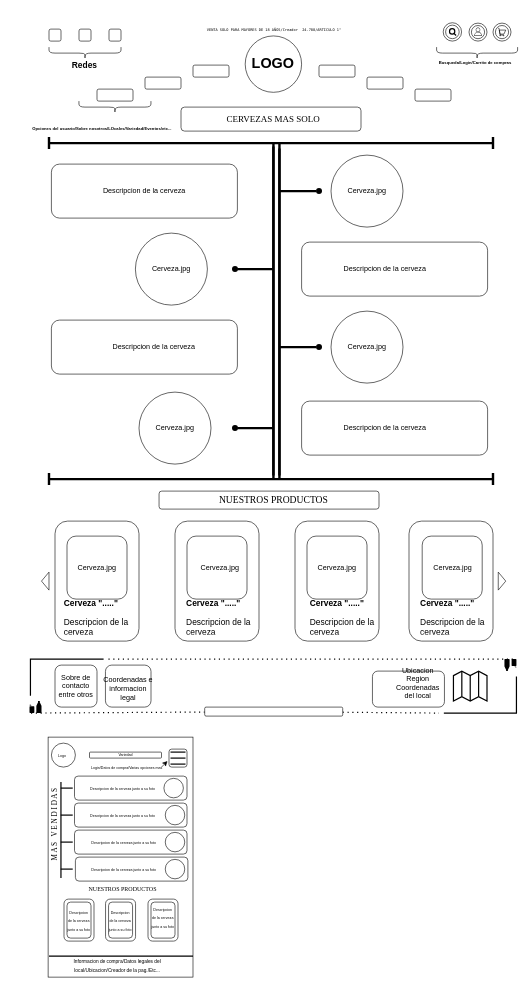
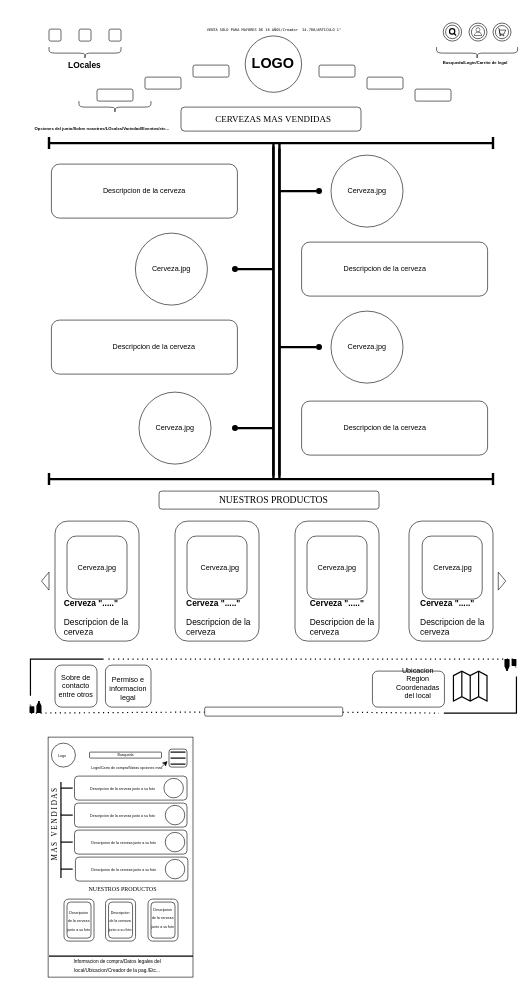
node "Busqueda/Login/Carrito de compras": label "Busqueda/Login/Carrito de compras" -> "Busqueda/Login/Carrito de legal"
node "Redes": label "Redes" -> "LOcales"
node "CERVEZAS MAS SOLO": label "CERVEZAS MAS SOLO" -> "CERVEZAS MAS VENDIDAS"
node "Opciones del usuario/Sobre nosotros/LOcales/Variedad/Eventos/etc...": label "Opciones del usuario/Sobre nosotros/LOcales/Variedad/Eventos/etc..." -> "Opciones del junto/Sobre nosotros/LOcales/Variedad/Eventos/etc..."
node "Coordenadas e informacion legal": label "Coordenadas e informacion legal" -> "Permiso e informacion legal"
node "Variedad": label "Variedad" -> "Busqueda"
node "Login/Datos de compra/Varias opciones mas": label "Login/Datos de compra/Varias opciones mas" -> "Login/Carro de compra/Varias opciones mas"
